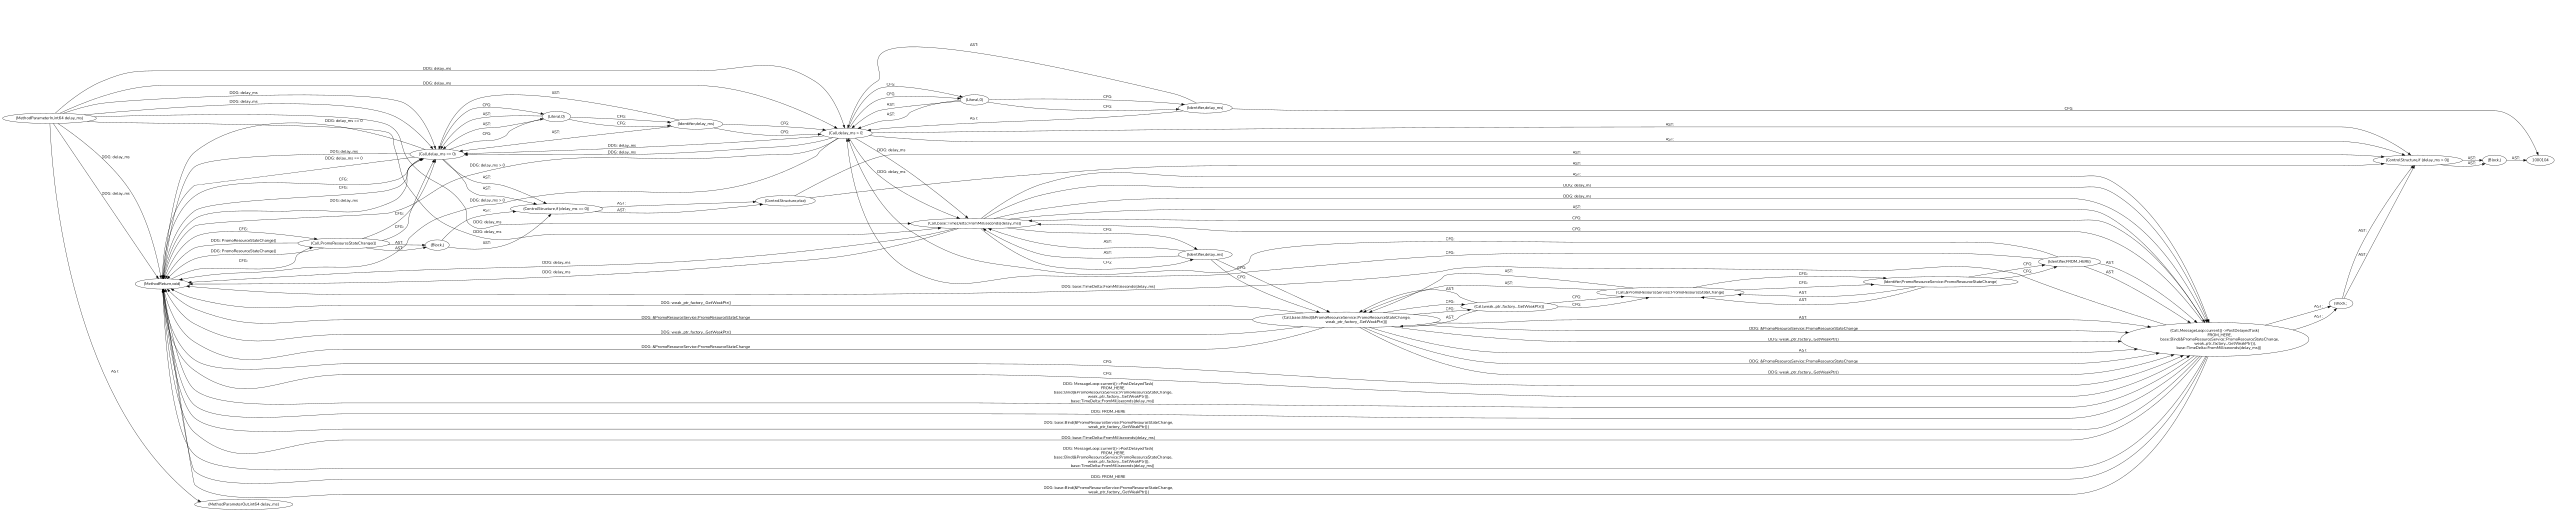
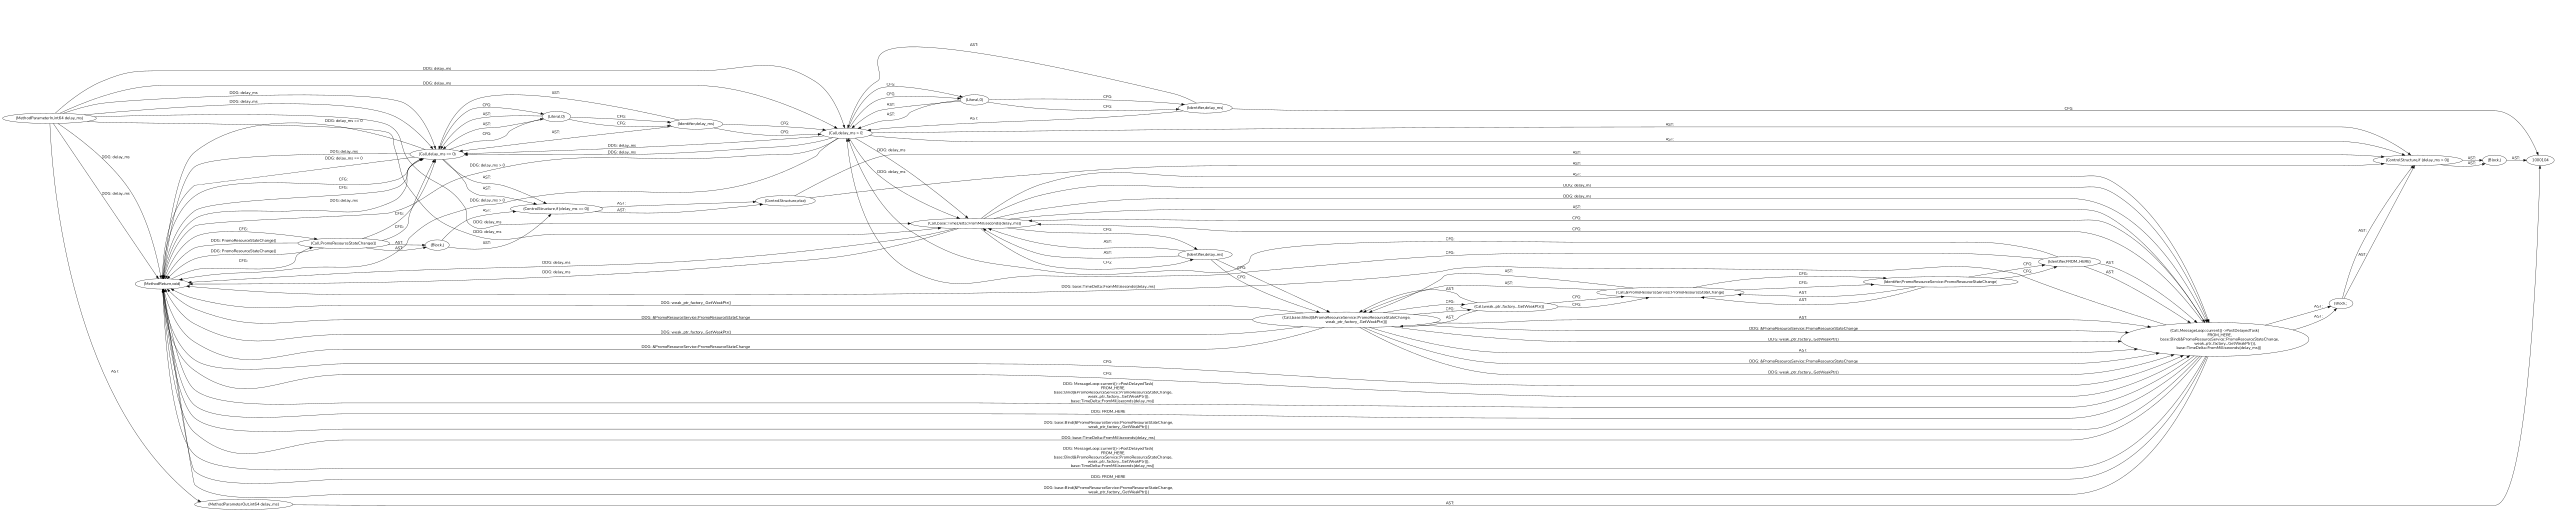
edge "(MethodParameterOut,int64 delay_ms)" -> "1000104": added, label "AST:"
